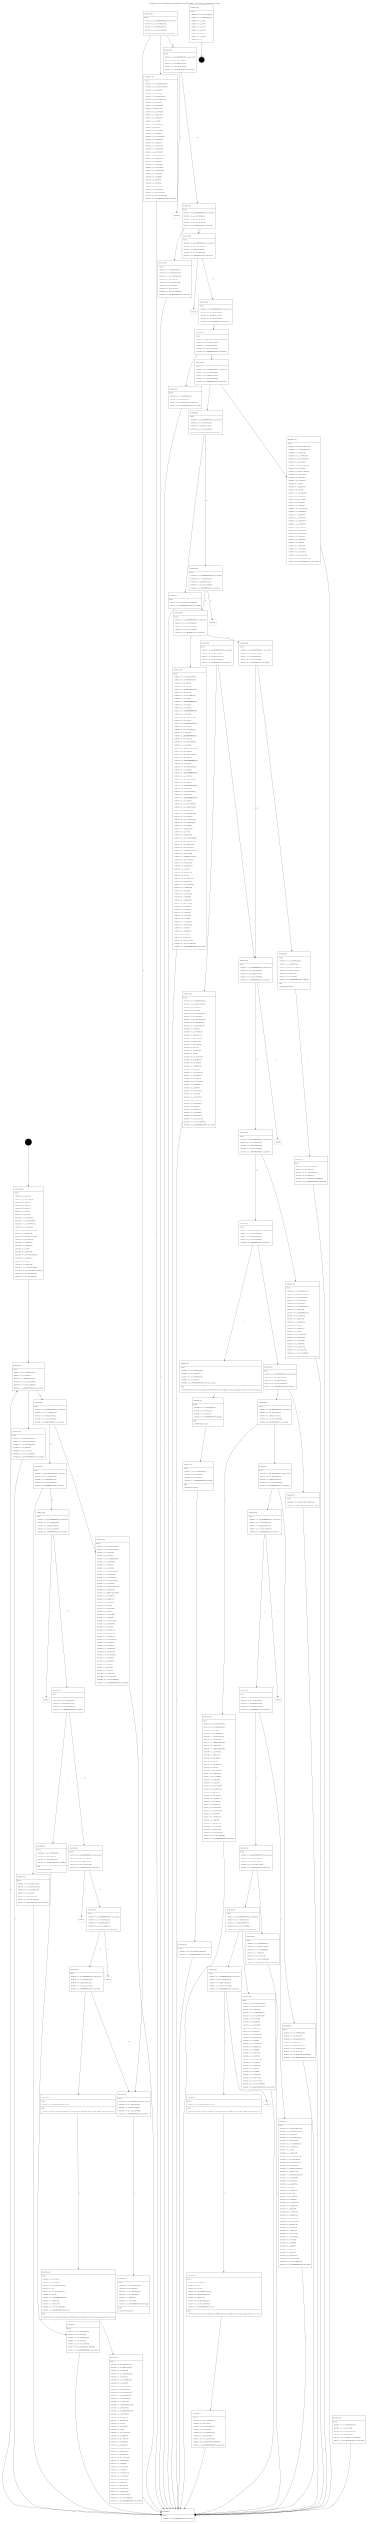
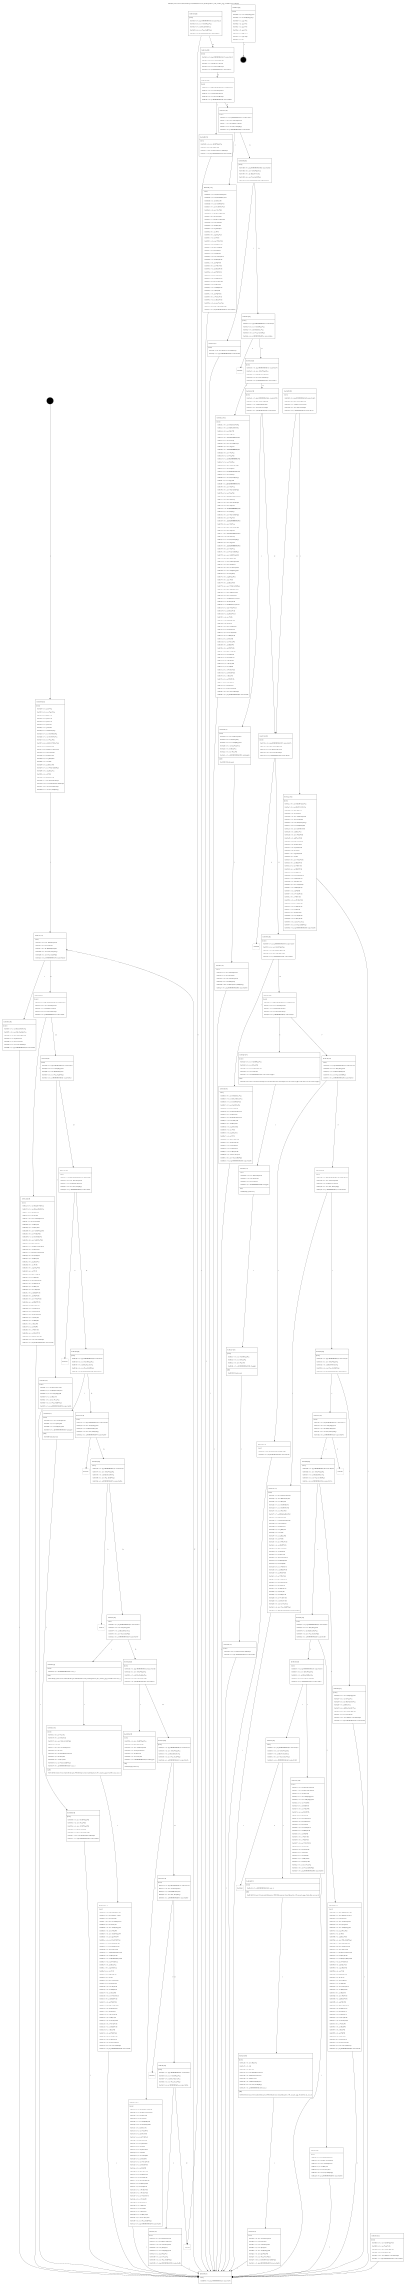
edge "0x4013fc [28]" -> "0x401418 [28]": now "0x4013fc [28]" -> "0x401df4"
edge "0x4013c4 [28]" -> "0x4013a8 [28]": reversed
